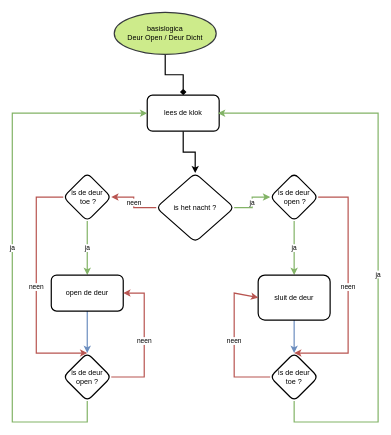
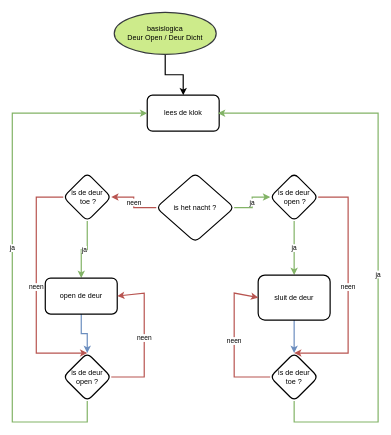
edge "basislogica Deur Open / Deur Dicht" -> "lees de klok": arrowhead diamond -> classic
edge "lees de klok" -> "is het nacht ?": removed
node "open de deur": moved (87, 293) -> (81, 296)
